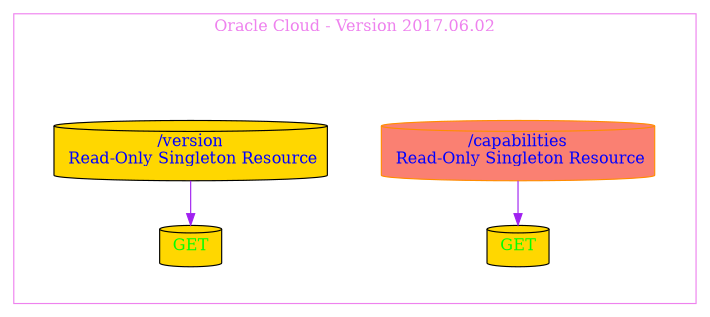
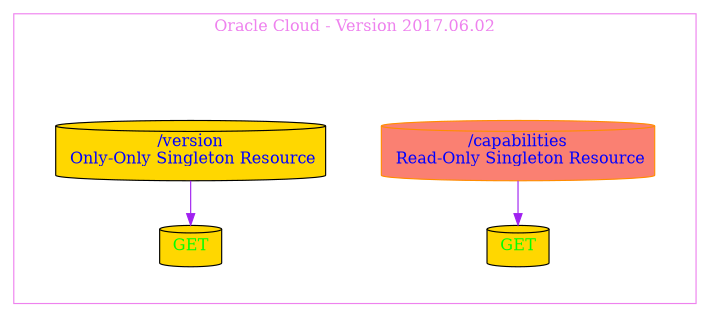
node "/version Read-Only Singleton Resource": label "/version Read-Only Singleton Resource" -> "/version Only-Only Singleton Resource"
